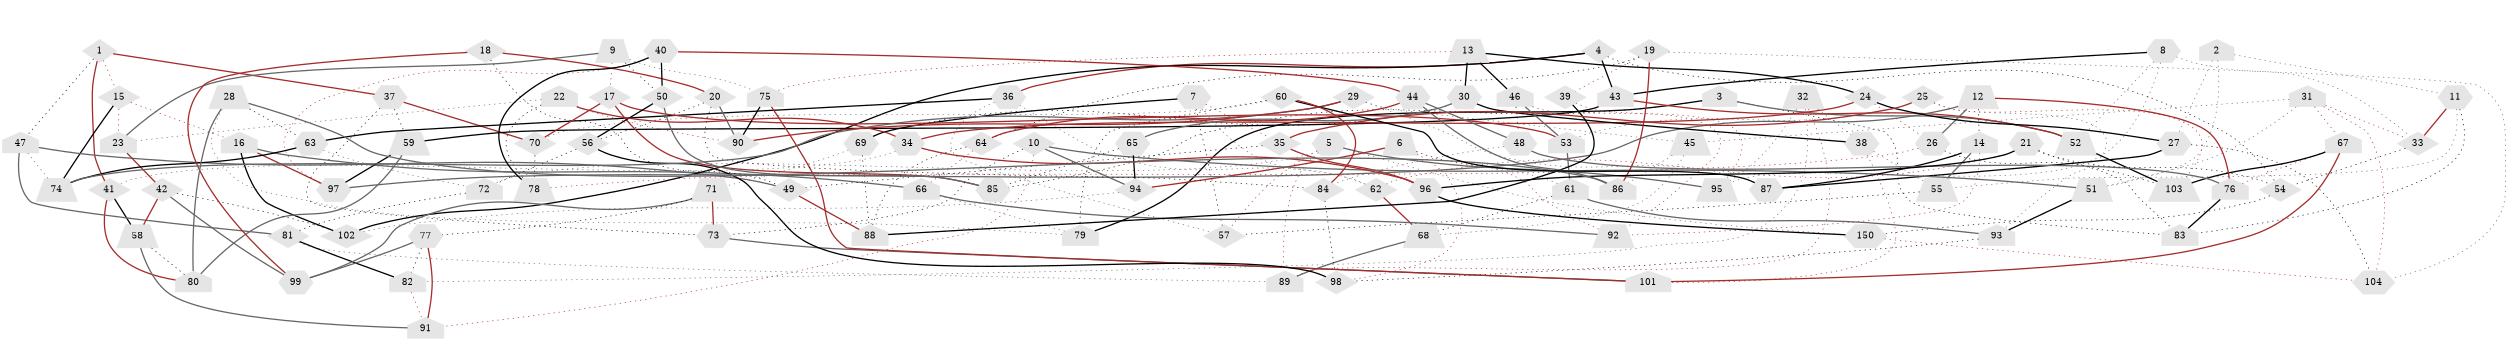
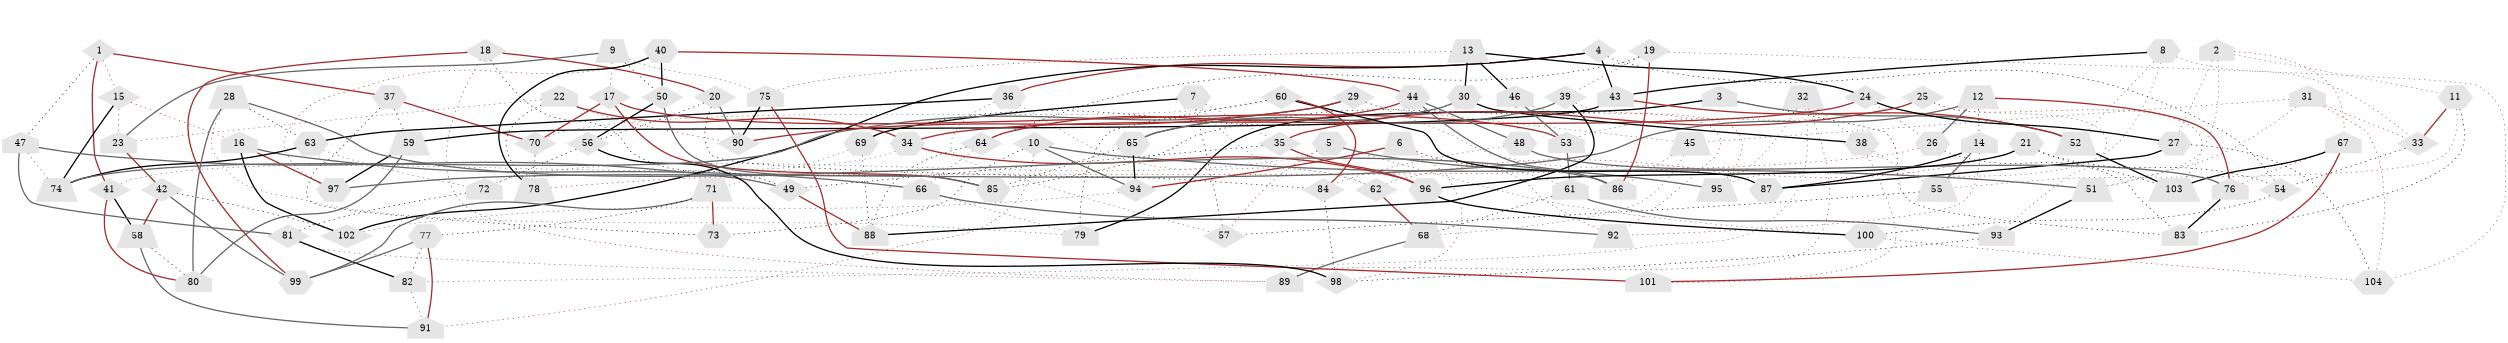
edge "39" -- "65": added
edge "31" -- "67": now "2" -- "67"
edge "5" -- "89": now "18" -- "89"
node "150": label "150" -> "100"
edge "73" -- "101": removed
